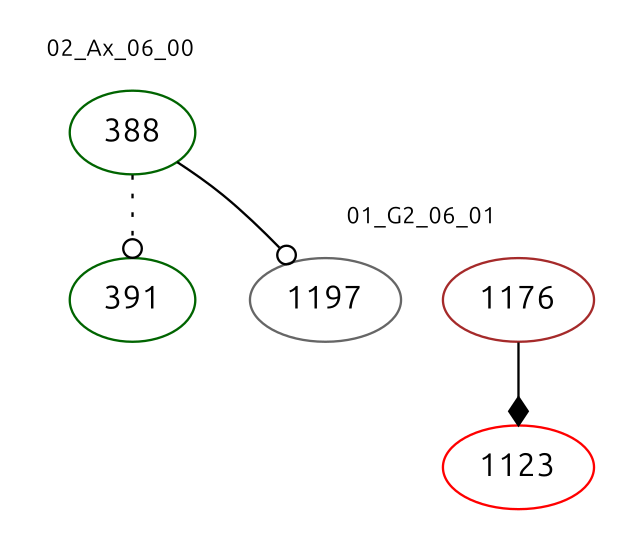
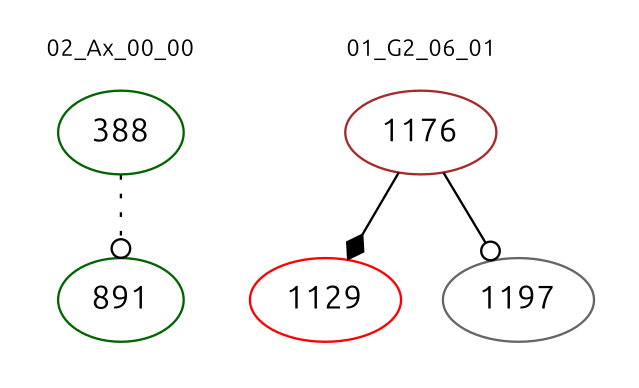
cluster "02_Ax_06_00": label "02_Ax_06_00" -> "02_Ax_00_00"
edge "388" -> "1197": now "1176" -> "1197"
node "391": label "391" -> "891"
node "1123": label "1123" -> "1129"
